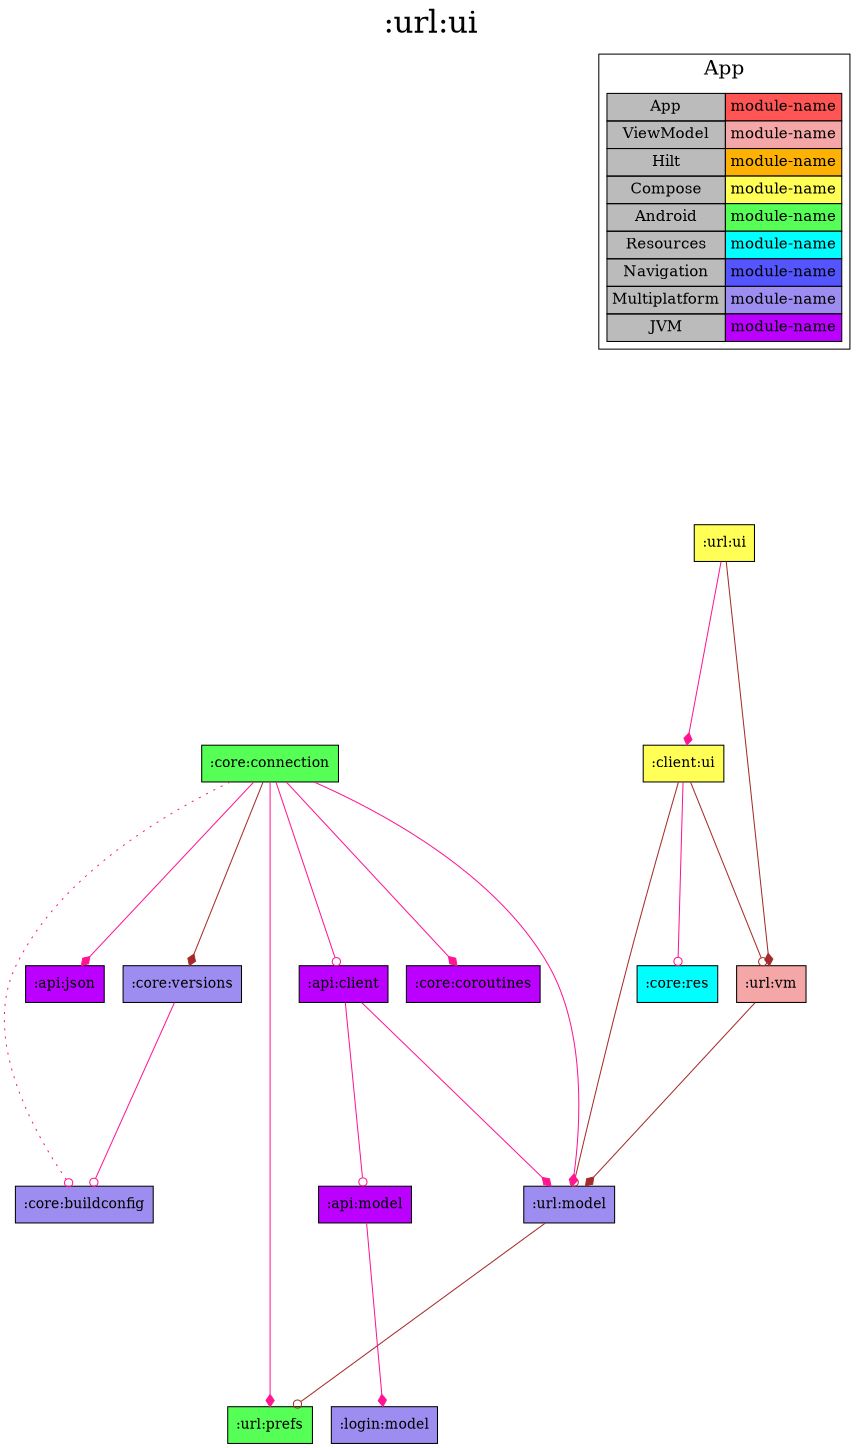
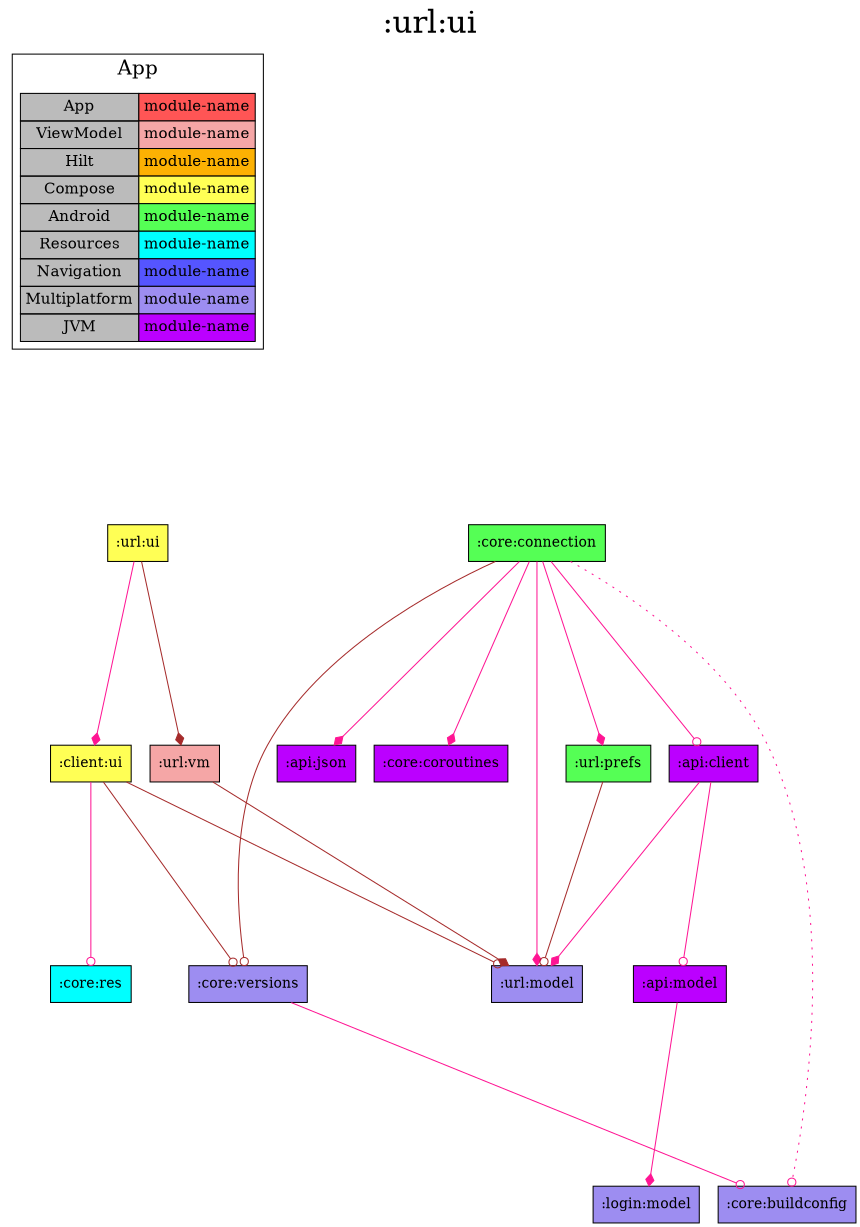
edge ":core:connection" -> ":core:versions": arrowhead diamond -> odot
edge ":client:ui" -> ":url:vm": now ":client:ui" -> ":core:versions"
edge ":url:model" -> ":url:prefs": reversed
